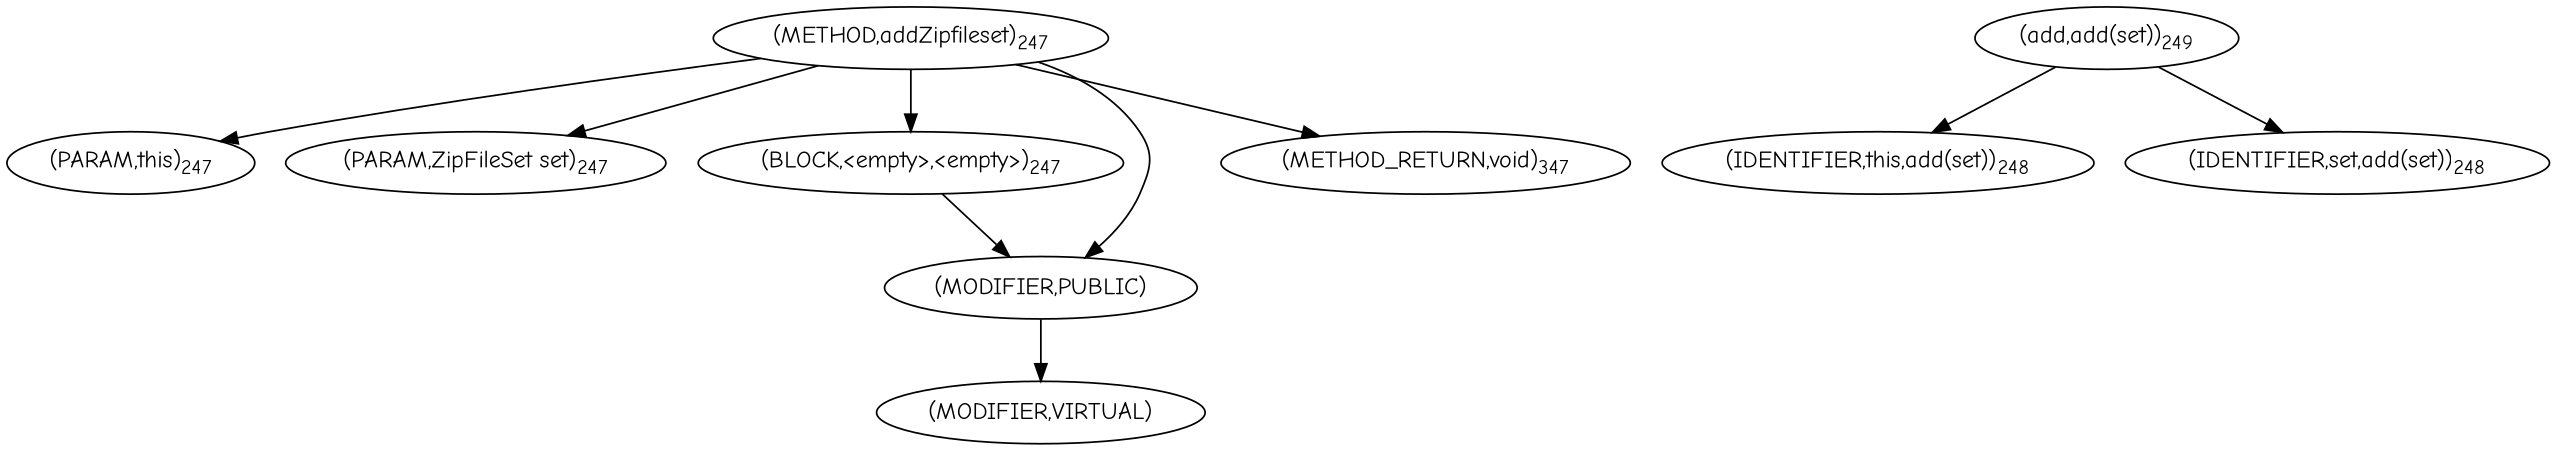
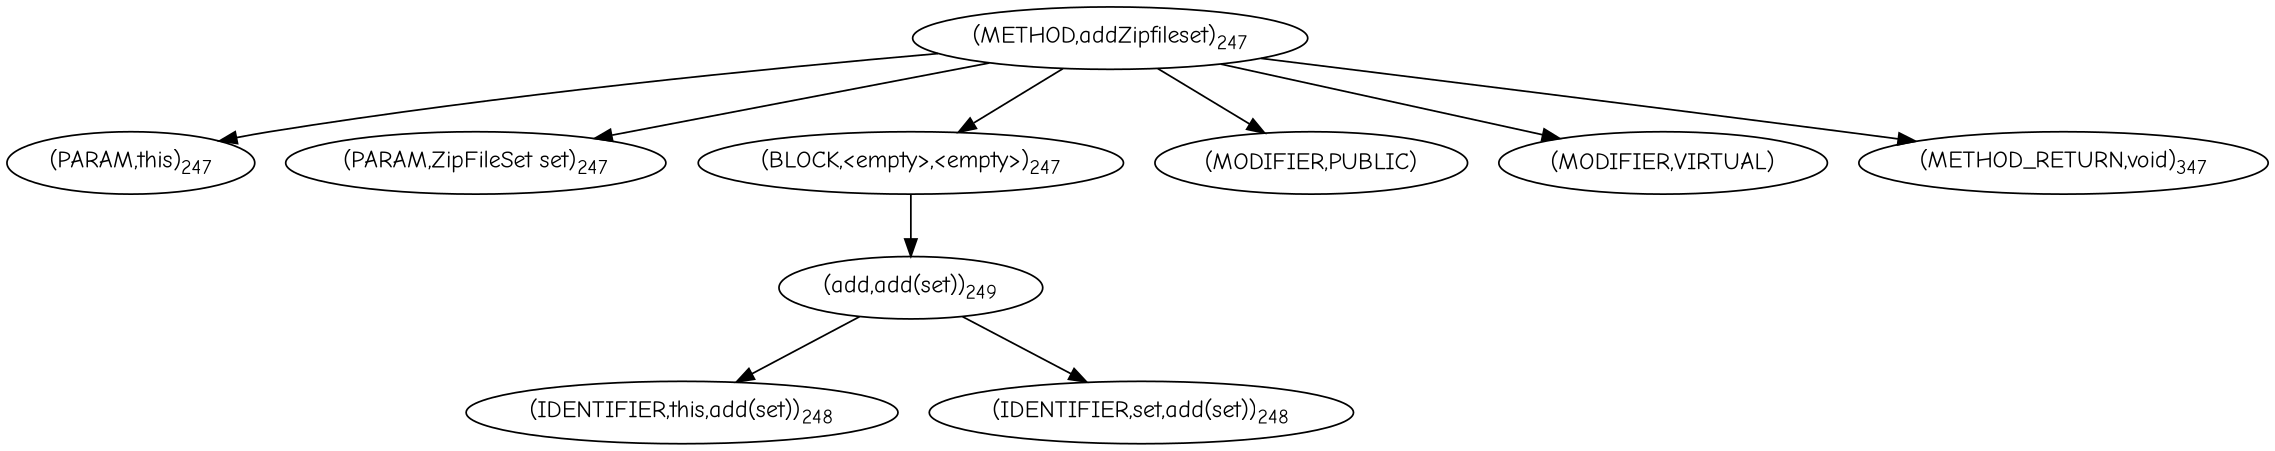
edge "(BLOCK,<empty>,<empty>)" -> "(MODIFIER,PUBLIC)": now "(BLOCK,<empty>,<empty>)" -> "(add,add(set))"
edge "(MODIFIER,PUBLIC)" -> "(MODIFIER,VIRTUAL)": now "(METHOD,addZipfileset)" -> "(MODIFIER,VIRTUAL)"
